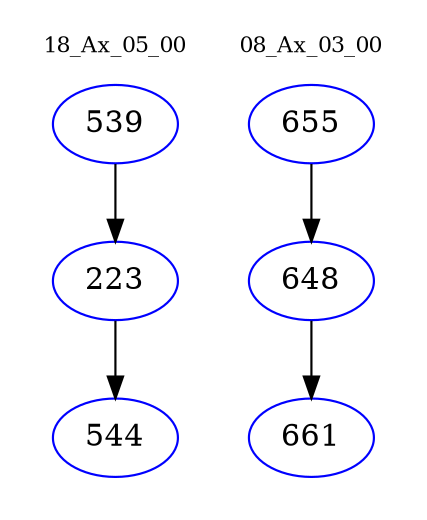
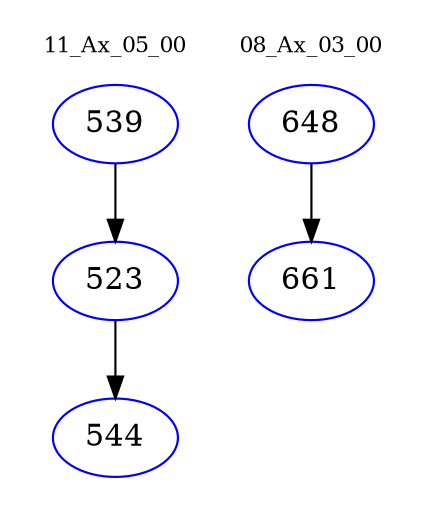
cluster "18_Ax_05_00": label "18_Ax_05_00" -> "11_Ax_05_00"
node "655": removed
node "223": label "223" -> "523"
